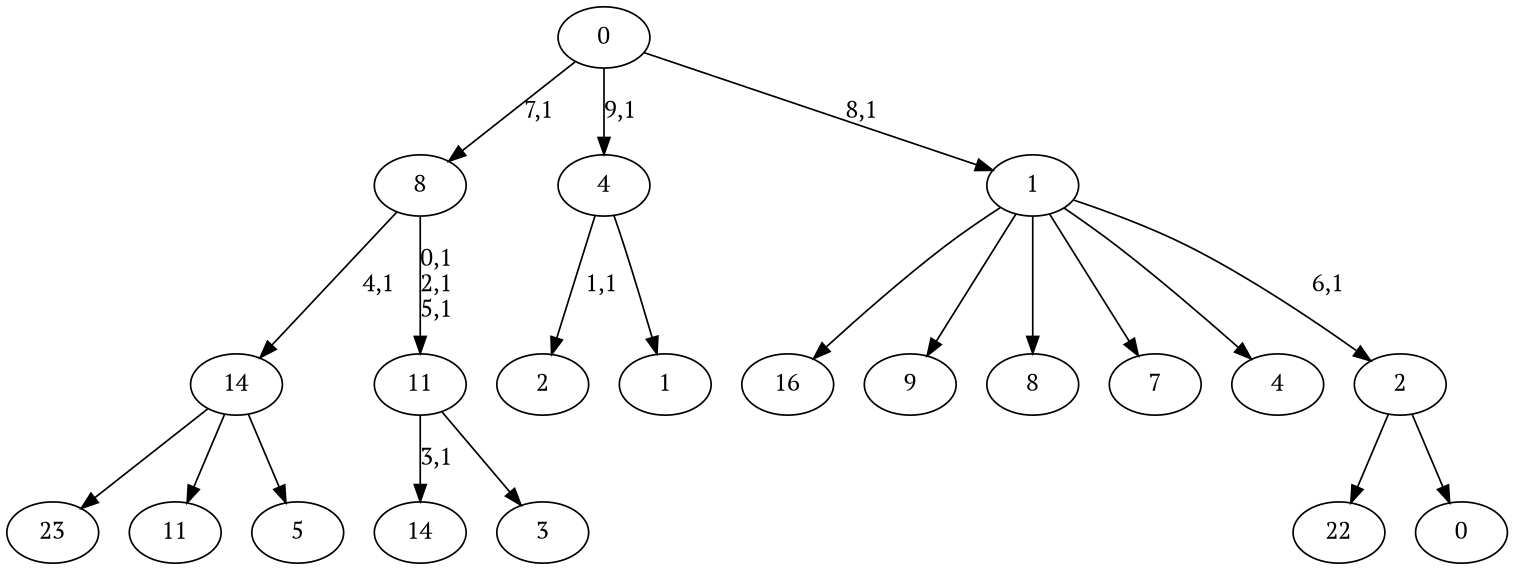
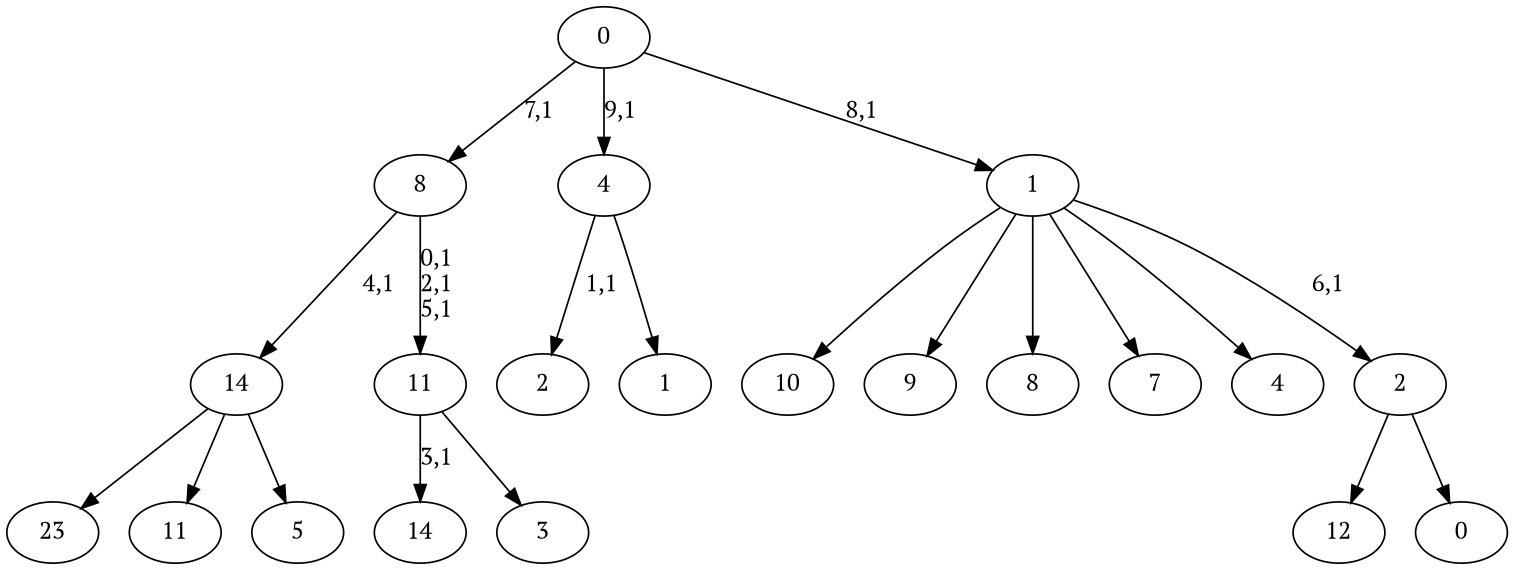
node "16": label "16" -> "10"
node "22": label "22" -> "12"
